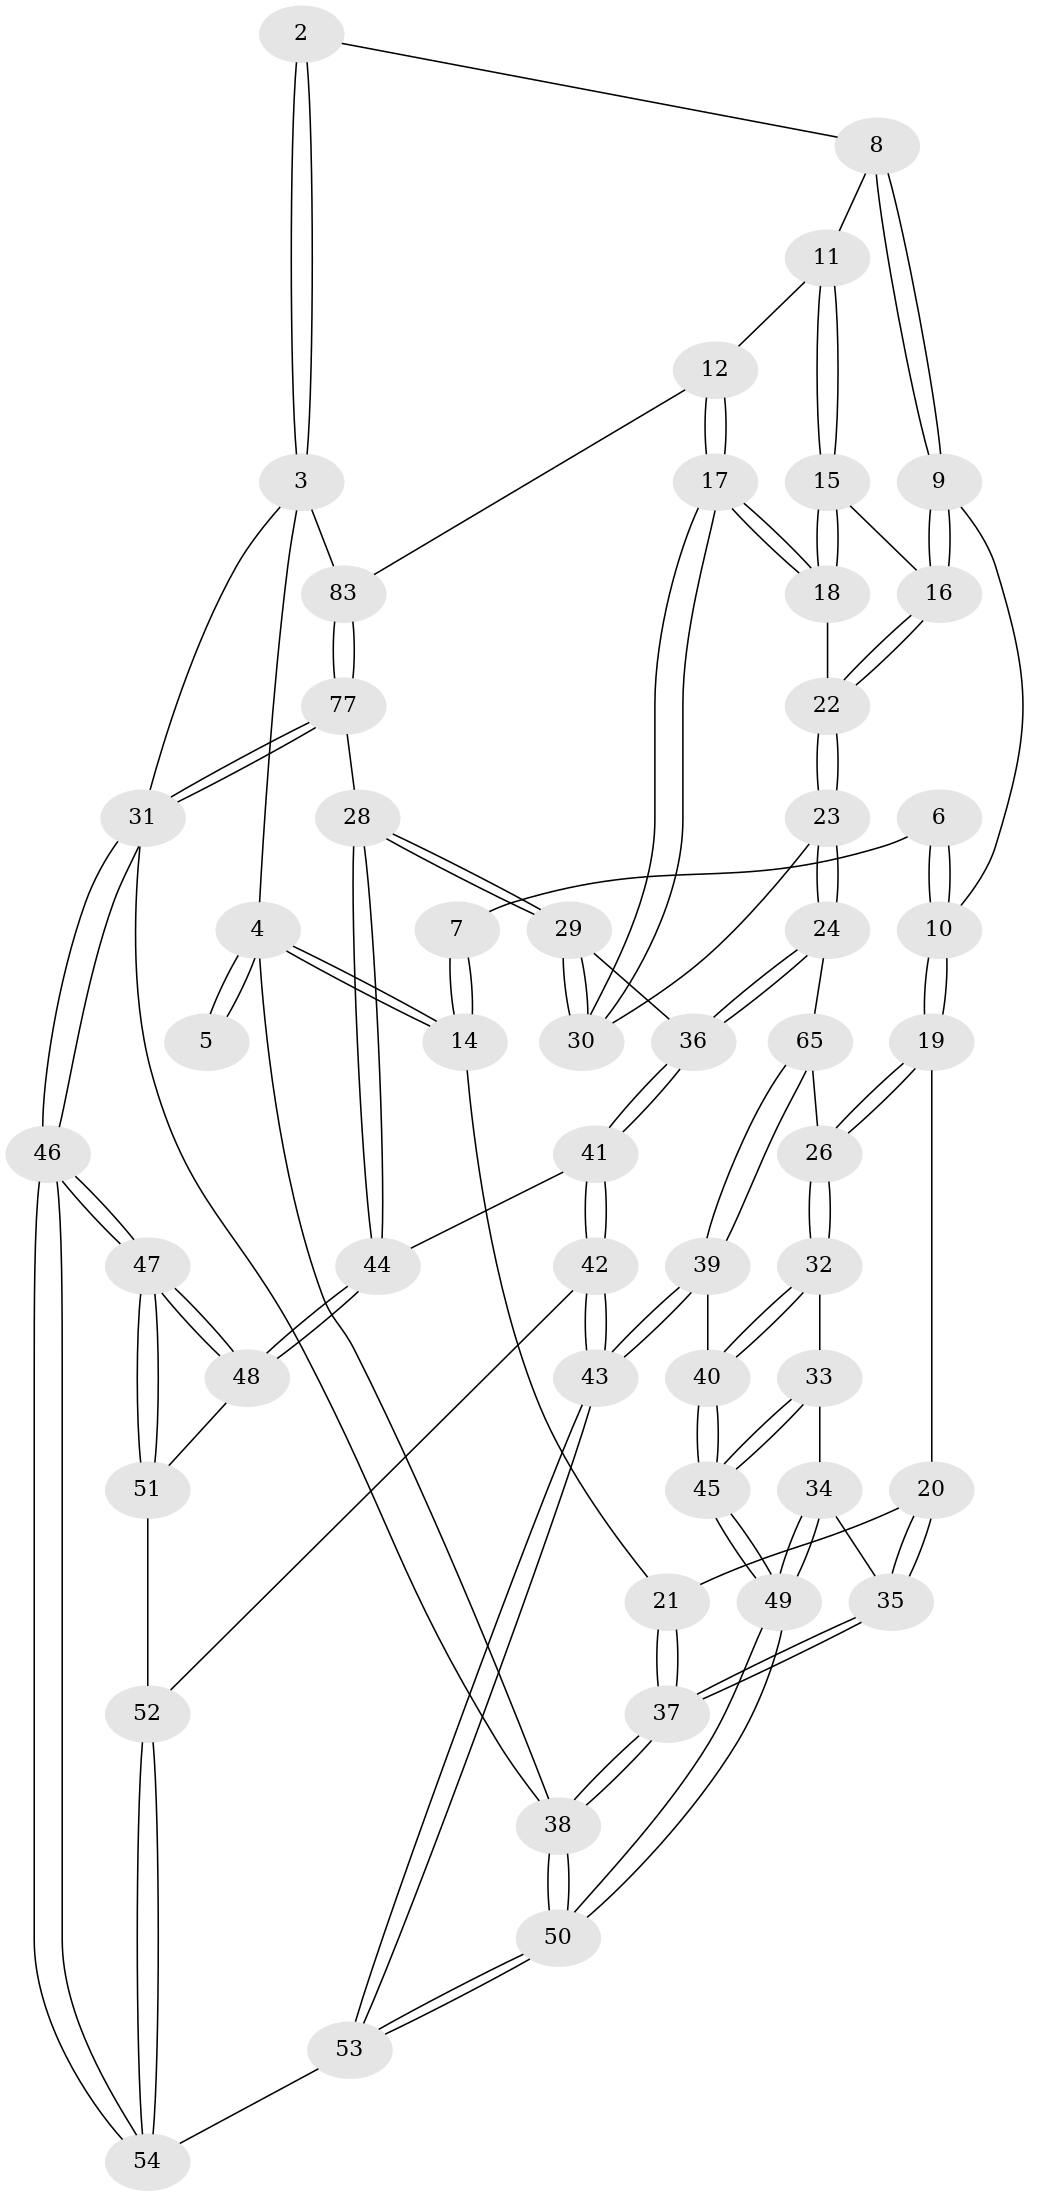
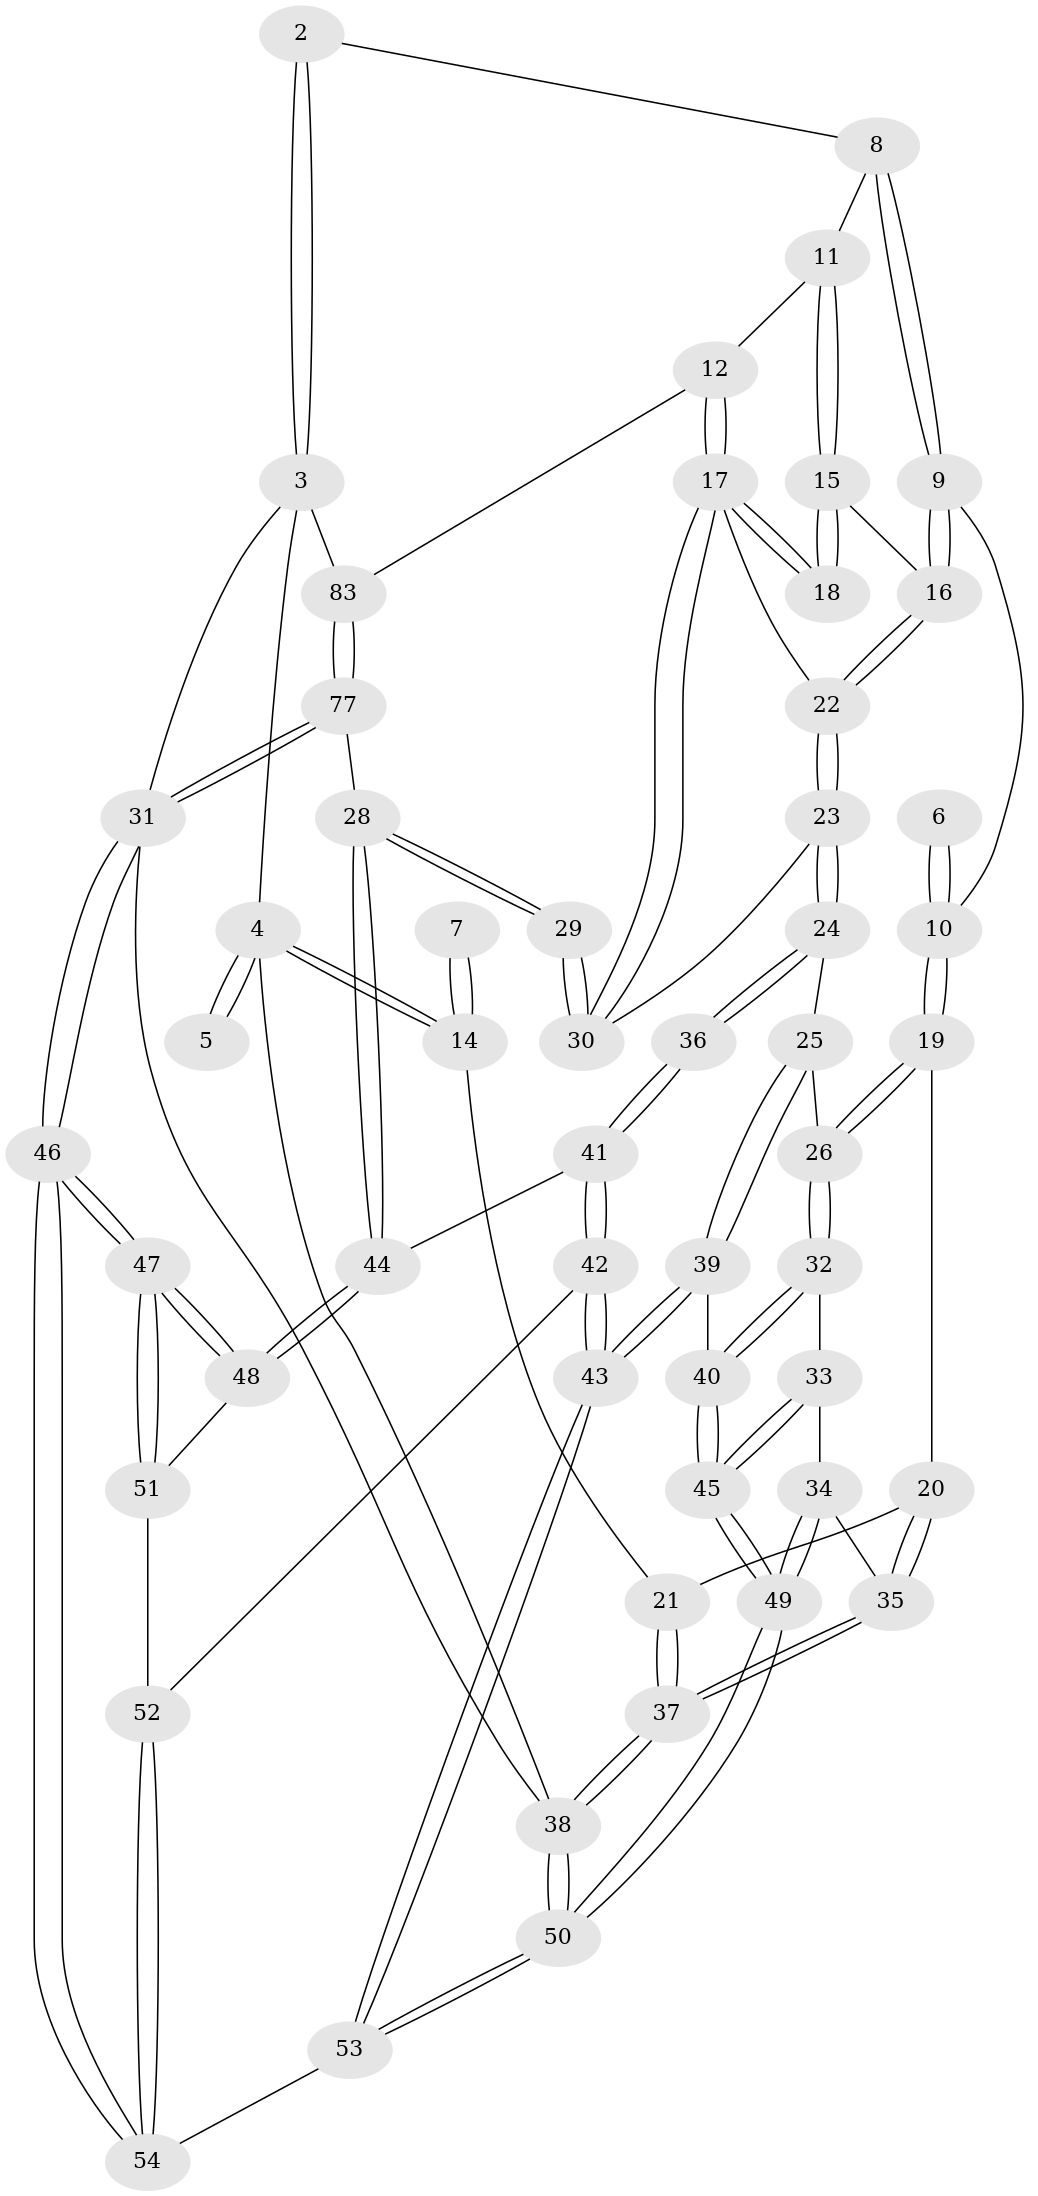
edge "18" -- "22": now "17" -- "22"
edge "6" -- "7": removed
edge "29" -- "36": removed
node "65": label "65" -> "25"
